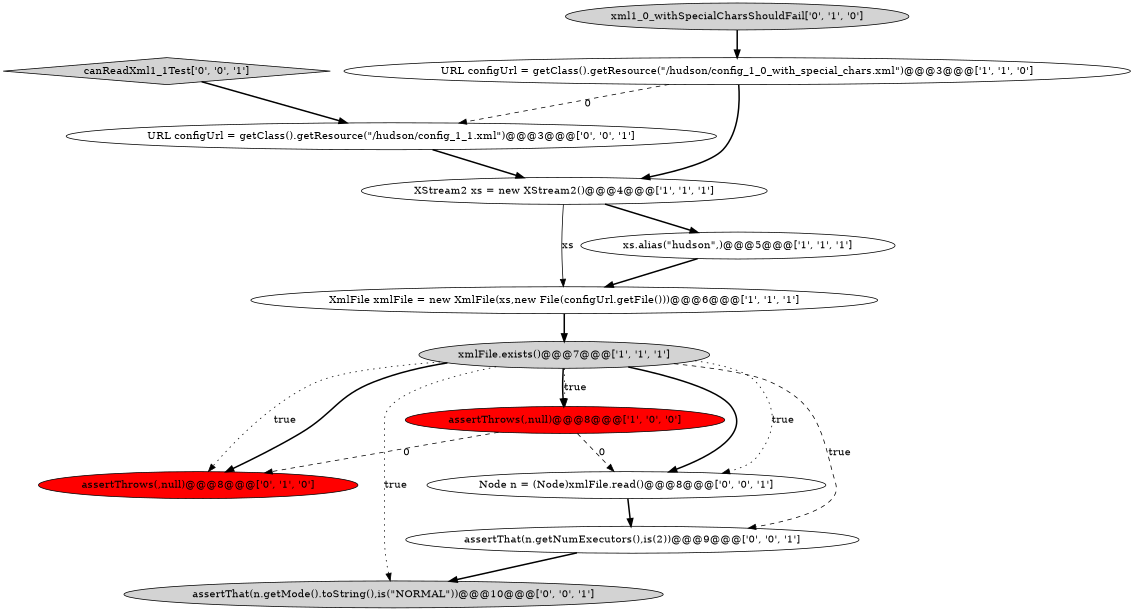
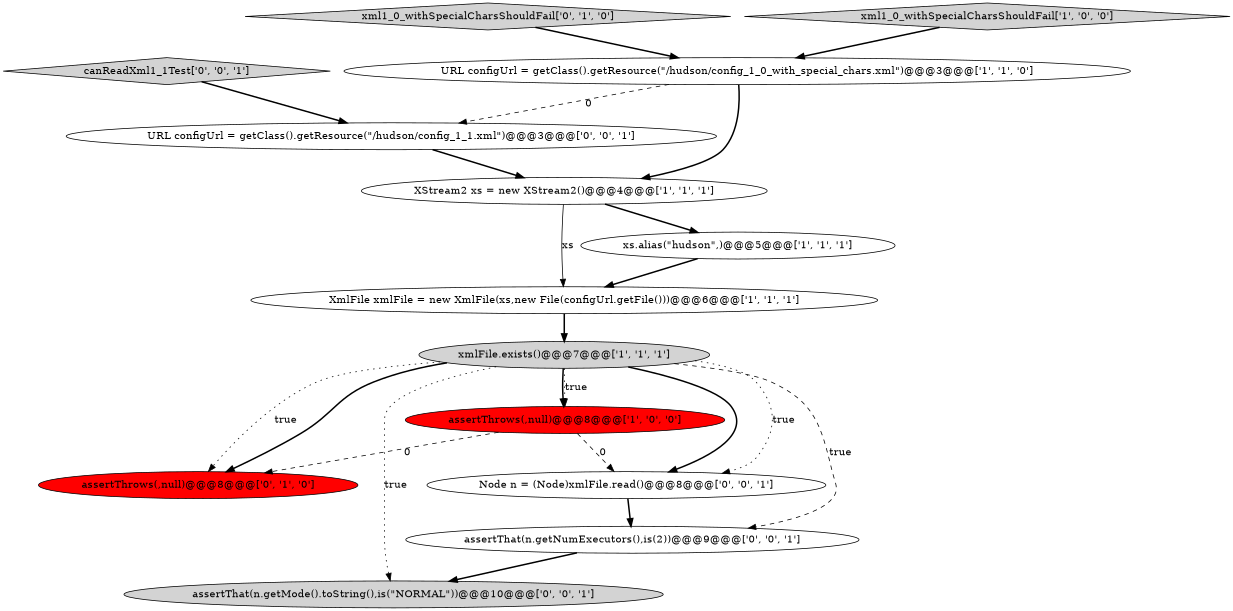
node "xml1_0_withSpecialCharsShouldFail['0', '1', '0']": shape ellipse -> diamond
node "xml1_0_withSpecialCharsShouldFail['1', '0', '0']": added
